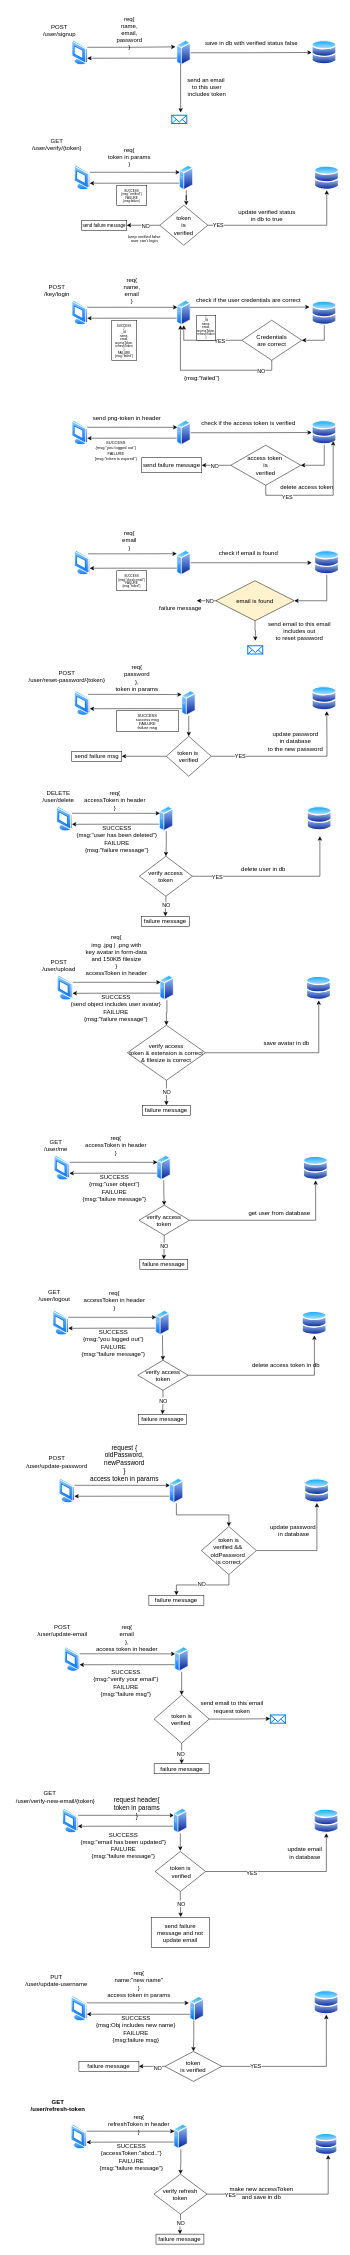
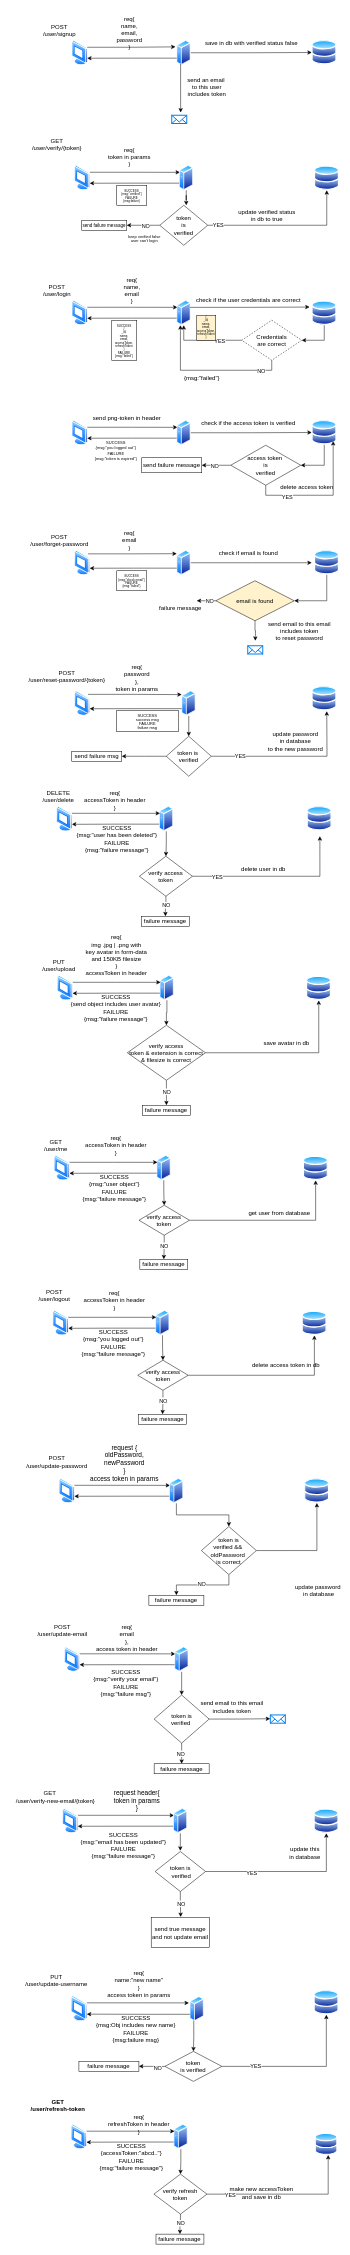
node "POST /key/login": label "POST /key/login" -> "POST /user/login"
node "{_id,name,email,accessToken,refreshToken}": fillcolor #ffffff -> #fff2cc
node "Credentials are correct": style solid -> dashed
node "POST /user/forget-password": added
node "send email to this email includes out to reset password": label "send email to this email includes out to reset password" -> "send email to this email includes token to reset password"
node "POST /user/upload": label "POST /user/upload" -> "PUT /user/upload"
node "GET /user/logout": label "GET /user/logout" -> "POST /user/logout"
node "update password in database": moved (293, 1530) -> (318, 1590)
node "send email to this email request token": label "send email to this email request token" -> "send email to this email includes token"
node "request header{ token in params }": moved (137, 1808) -> (137, 1800)
node "update email in database": label "update email in database" -> "update this in database"
node "send failure message and not update email": label "send failure message and not update email" -> "send true message and not update email"
